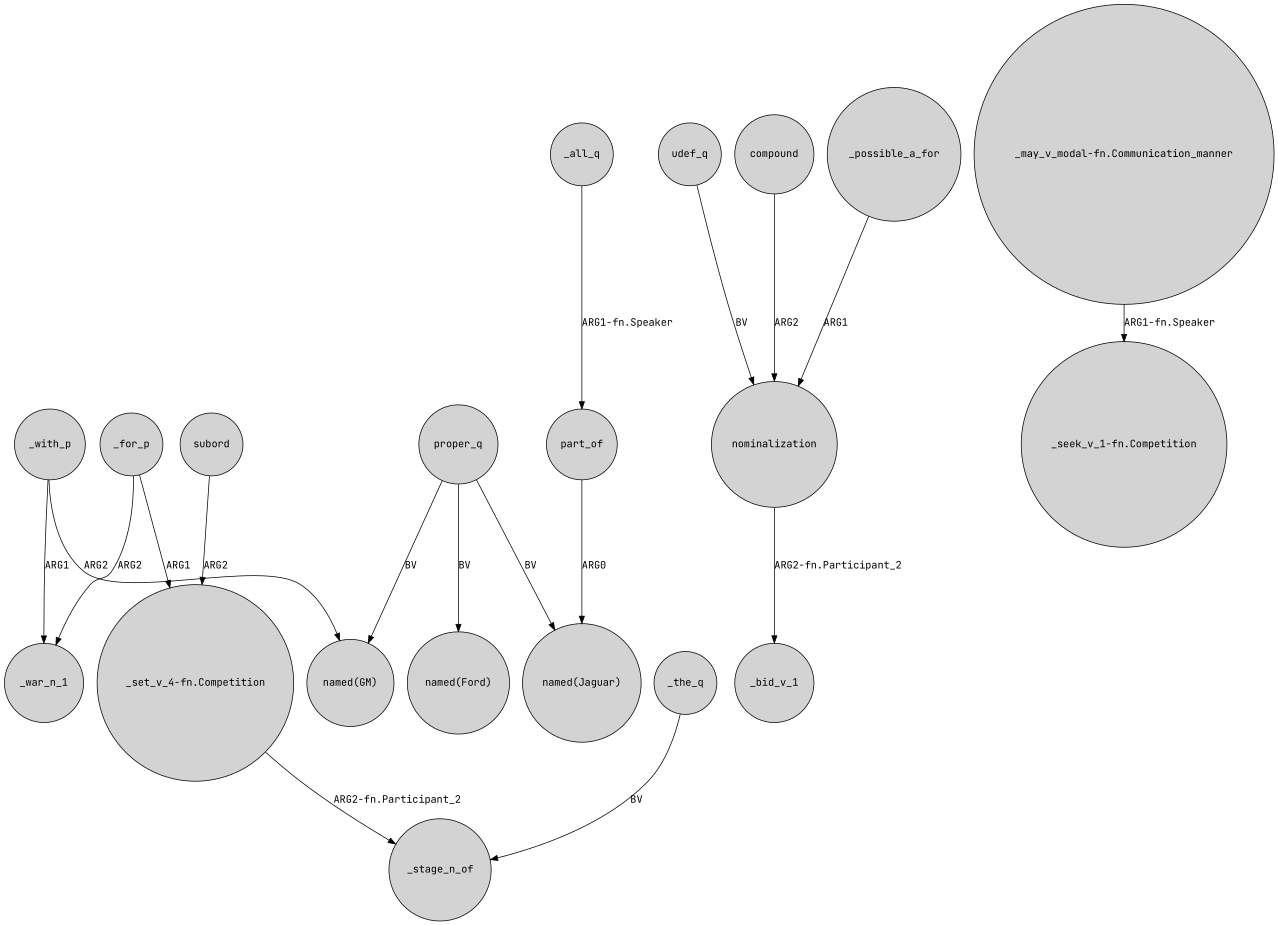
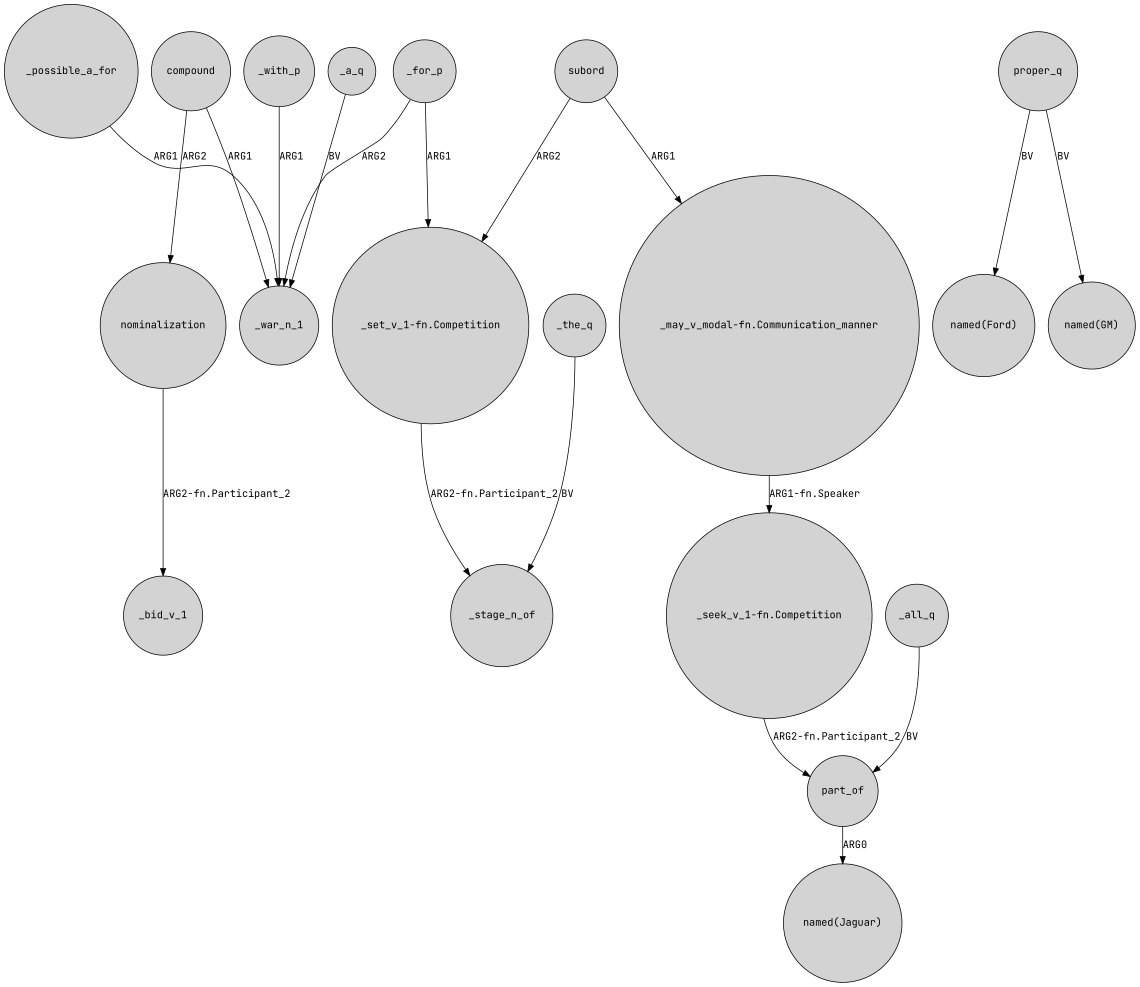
node "_a_q": added
edge "subord" -> "_may_v_modal-fn.Communication_manner": added, label "ARG1"
node "udef_q": removed
edge "compound" -> "_war_n_1": added, label "ARG1"
edge "_possible_a_for" -> "nominalization": now "_possible_a_for" -> "_war_n_1"
edge "_all_q" -> "part_of": label "ARG1-fn.Speaker" -> "BV"
edge "proper_q" -> "named(Jaguar)": removed, label "BV"
edge "_with_p" -> "named(GM)": removed, label "ARG2"
node "_set_v_4-fn.Competition": label "_set_v_4-fn.Competition" -> "_set_v_1-fn.Competition"
edge "_seek_v_1-fn.Competition" -> "part_of": added, label "ARG2-fn.Participant_2"
